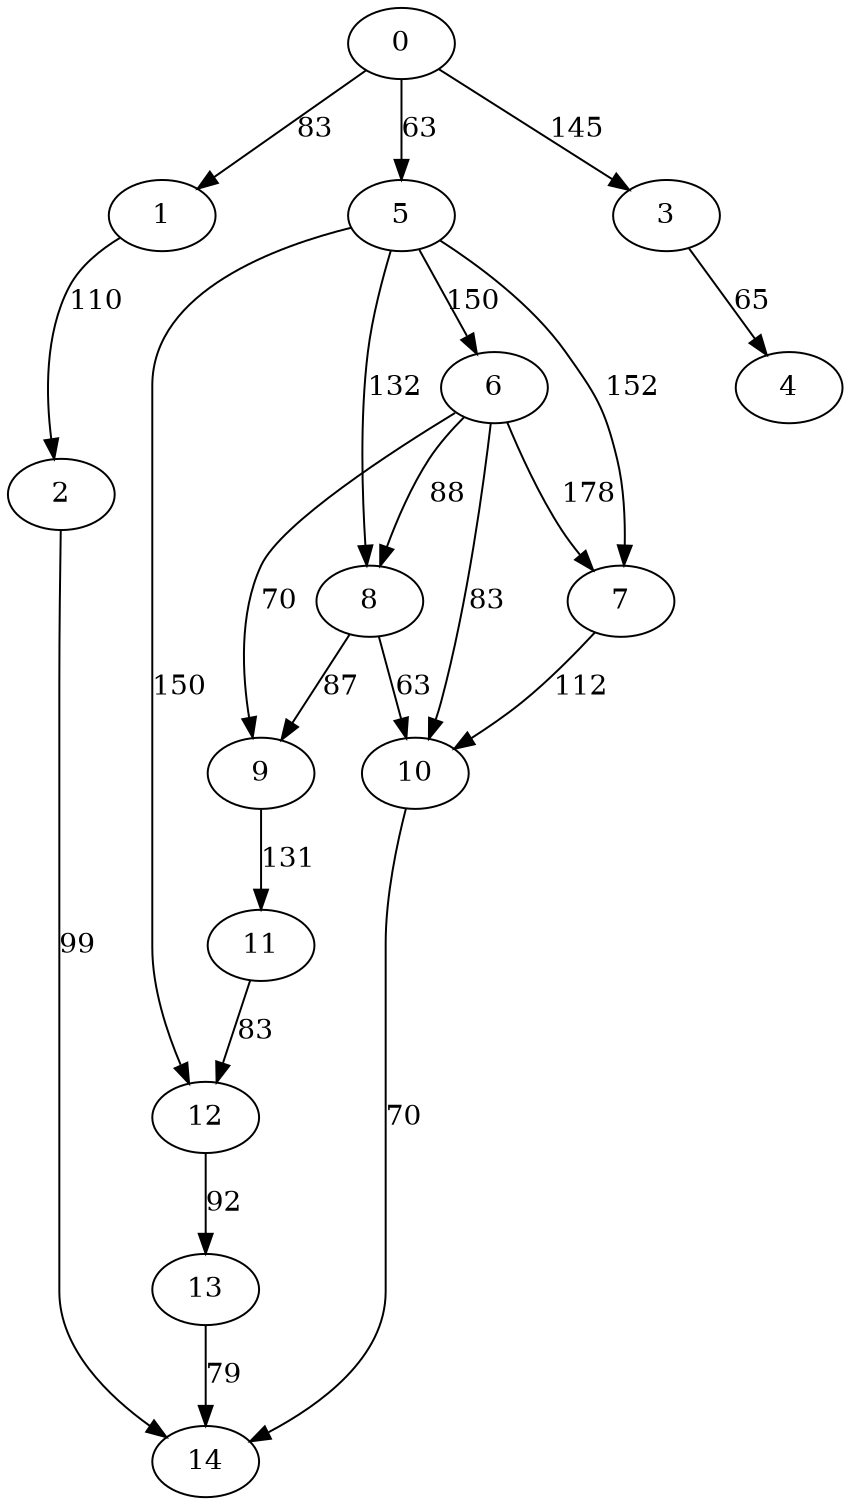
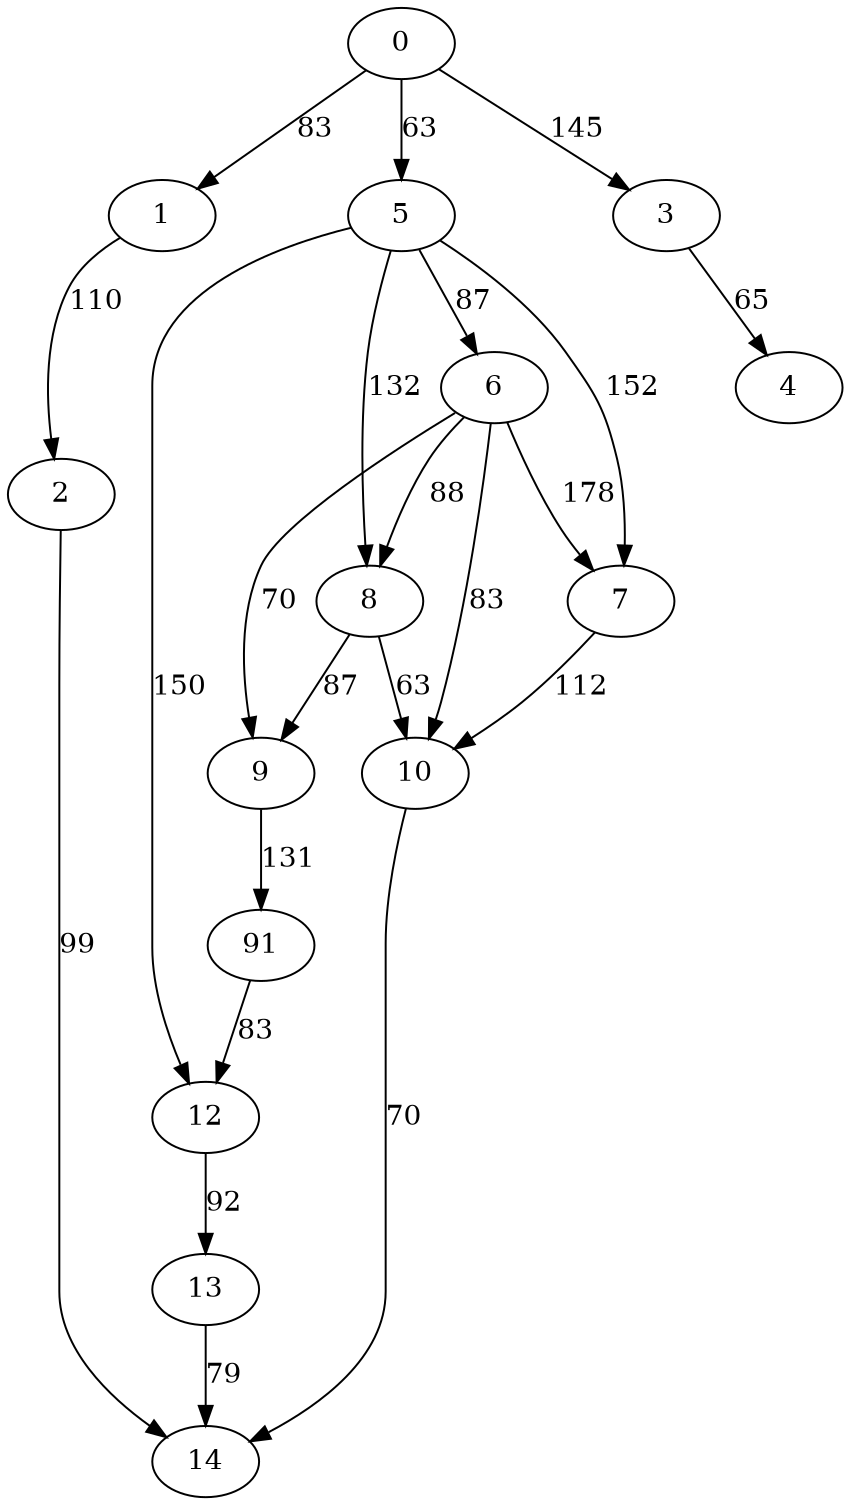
edge "5" -> "6": label "150" -> "87"
node "11": label "11" -> "91"
